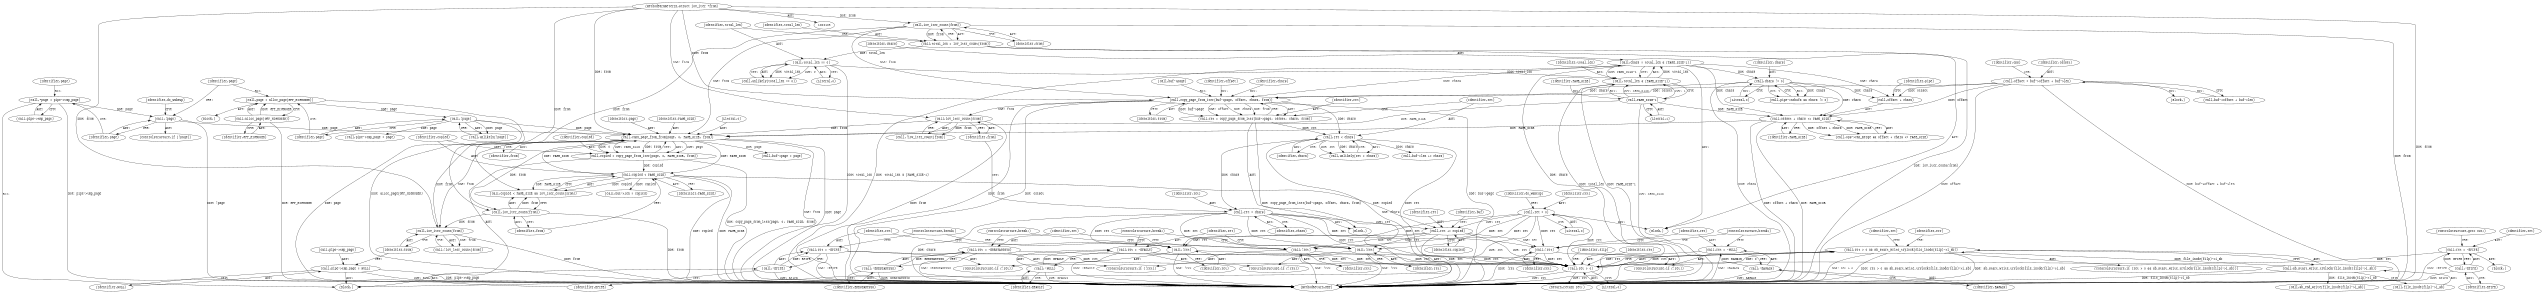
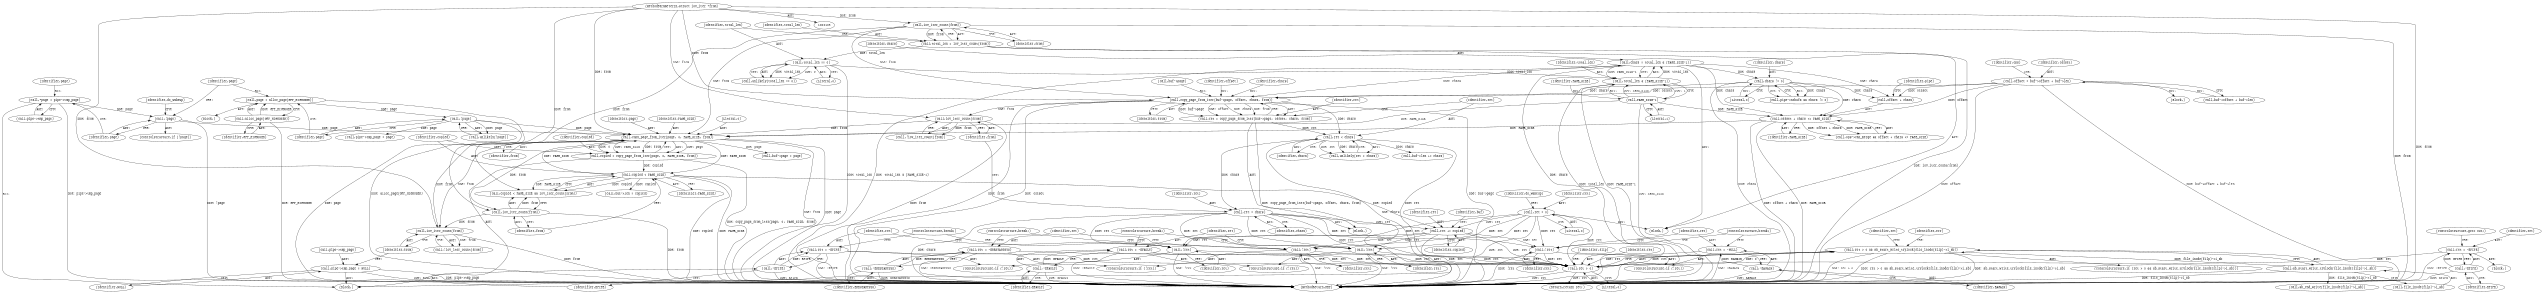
node "(Call,copy_page_from_from(page, 0, PAGE_SIZE, from))": label "(Call,copy_page_from_from(page, 0, PAGE_SIZE, from))" -> "(Call,copy_page_from_iter(page, 0, PAGE_SIZE, from))"
node "(Call,-NULL)": label "(Call,-NULL)" -> "(Call,-EFAULT)"
